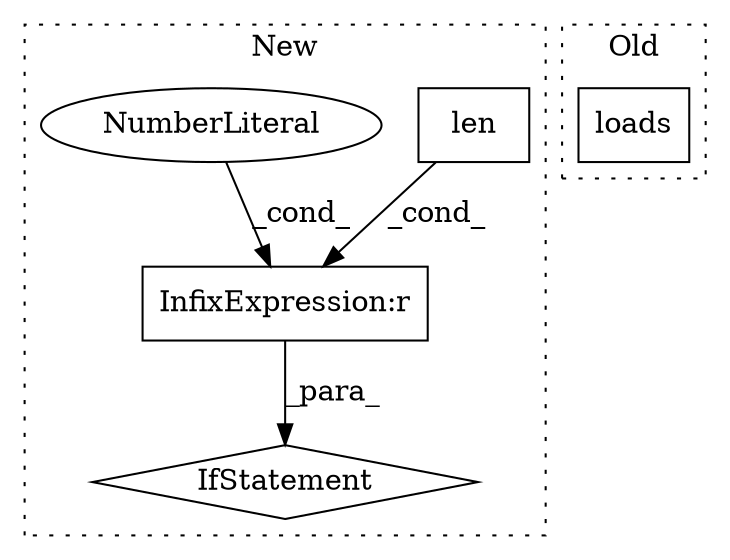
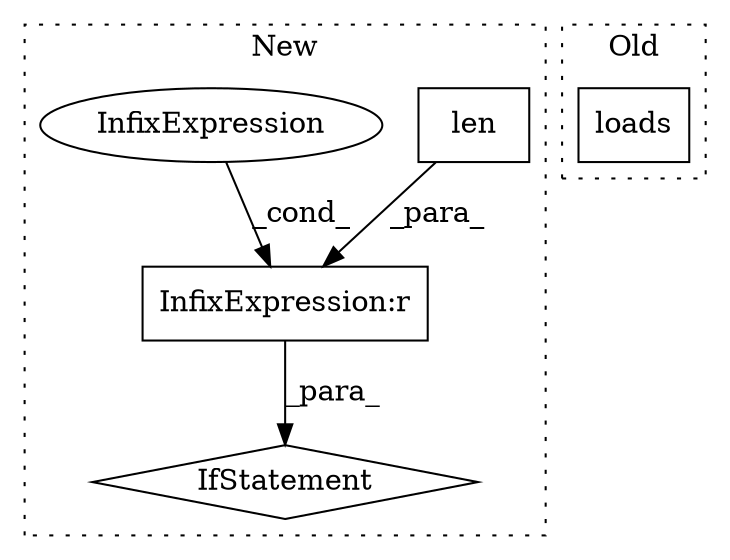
node "NumberLiteral": label "NumberLiteral" -> "InfixExpression"
edge "len" -> "InfixExpression:r": label "_cond_" -> "_para_"
